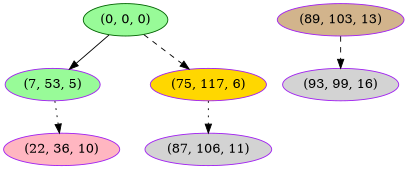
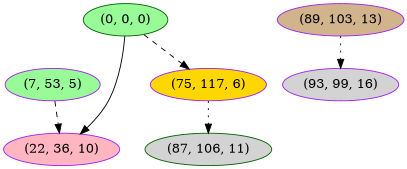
edge "(89, 103, 13)" -> "(93, 99, 16)": style dashed -> dotted
edge "(0, 0, 0)" -> "(7, 53, 5)": now "(0, 0, 0)" -> "(22, 36, 10)"
edge "(7, 53, 5)" -> "(22, 36, 10)": style dotted -> dashed
node "(87, 106, 11)": color purple -> darkgreen
